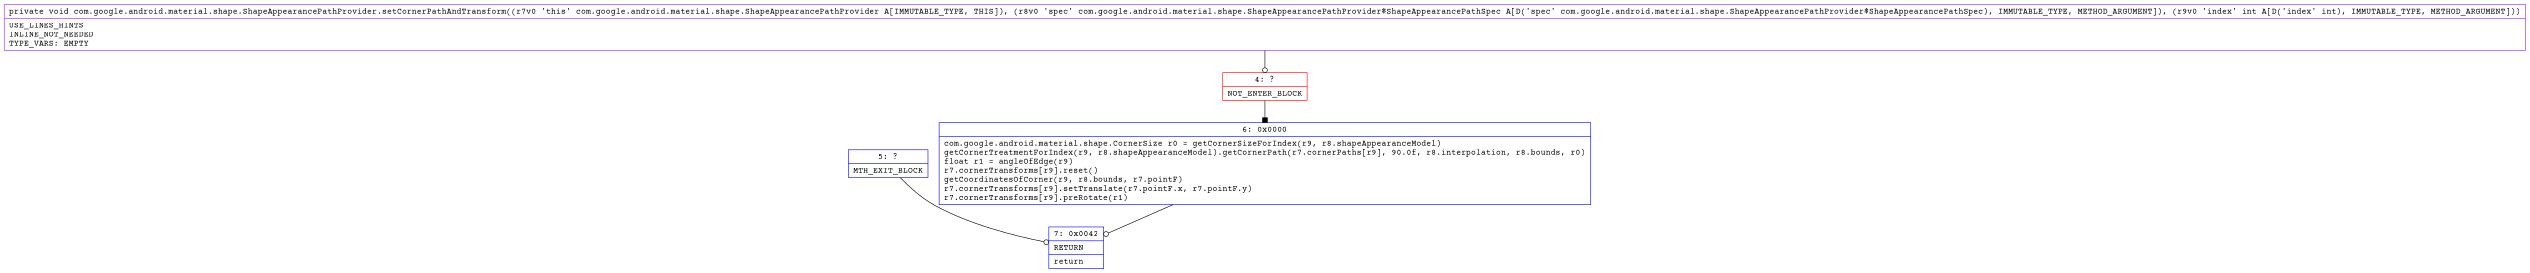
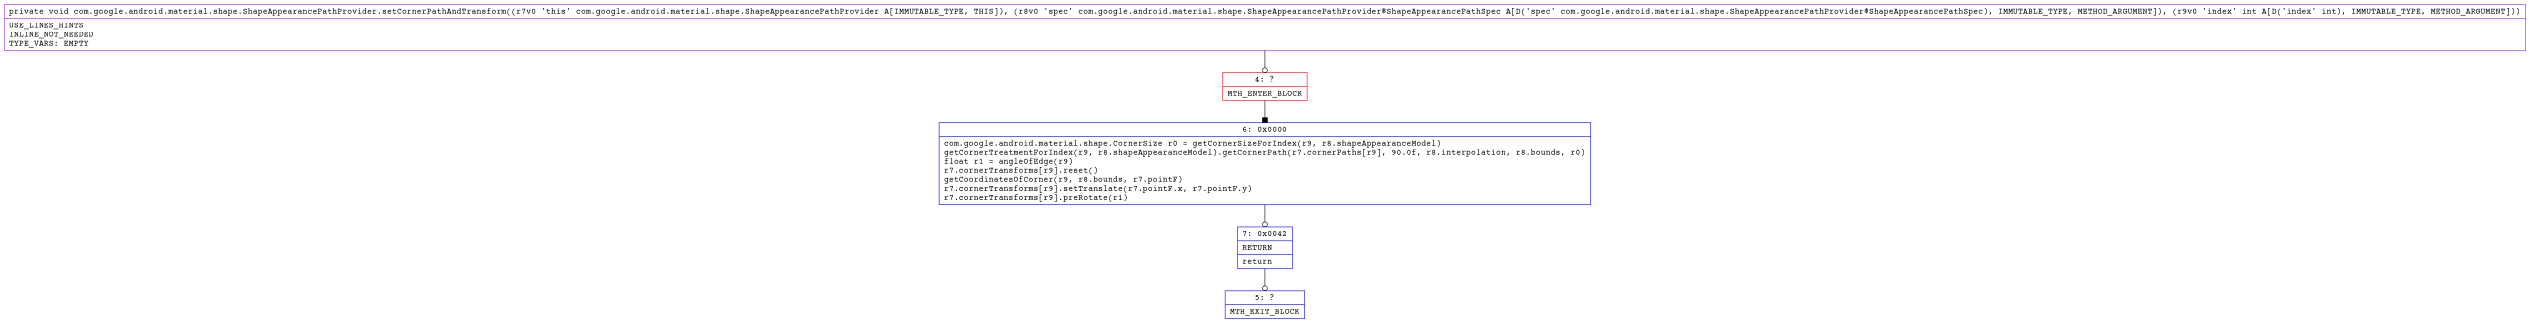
node "4: ?": text "NOT_ENTER_BLOCK" -> "MTH_ENTER_BLOCK"
edge "5: ?" -> "7: 0x0042": reversed
